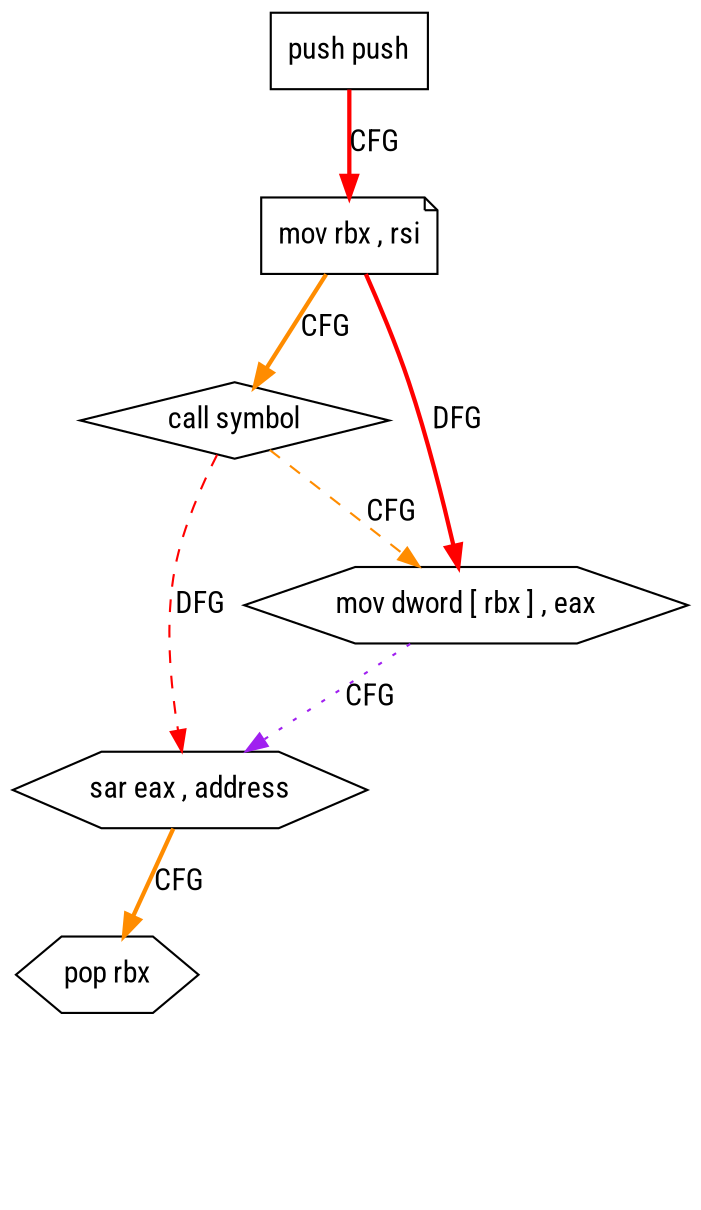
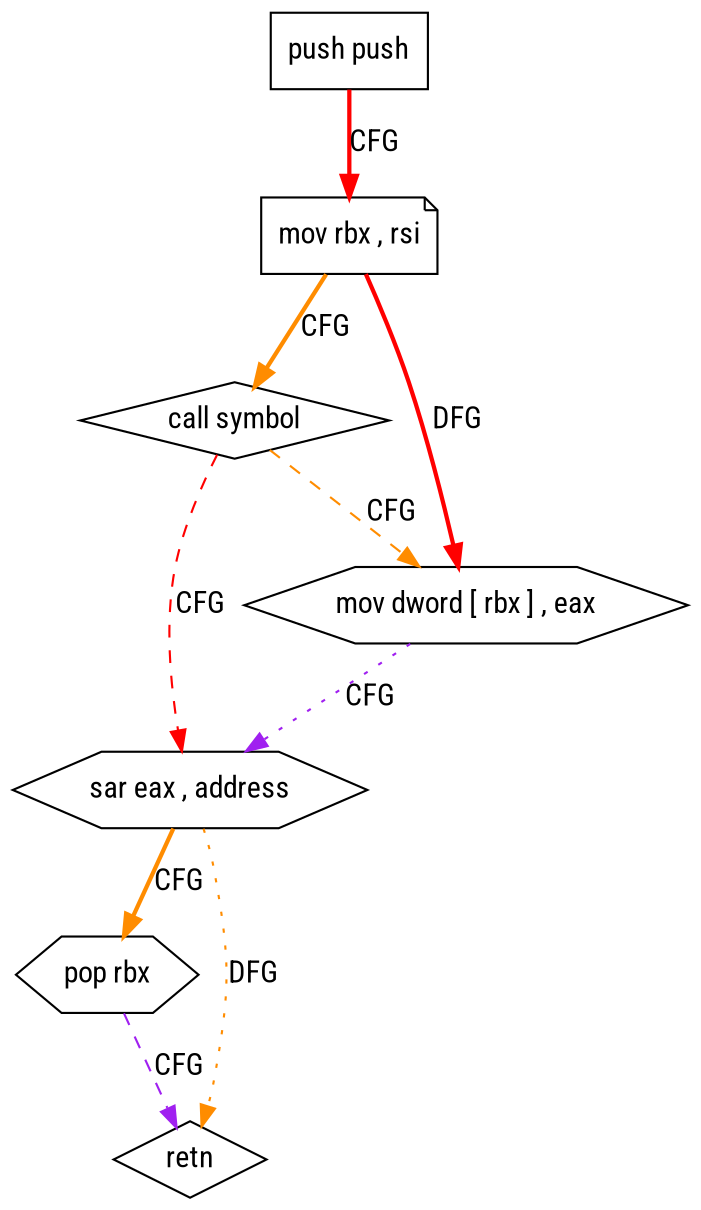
edge "call symbol" -> "sar eax , address": label "DFG" -> "CFG"
node "retn": added
